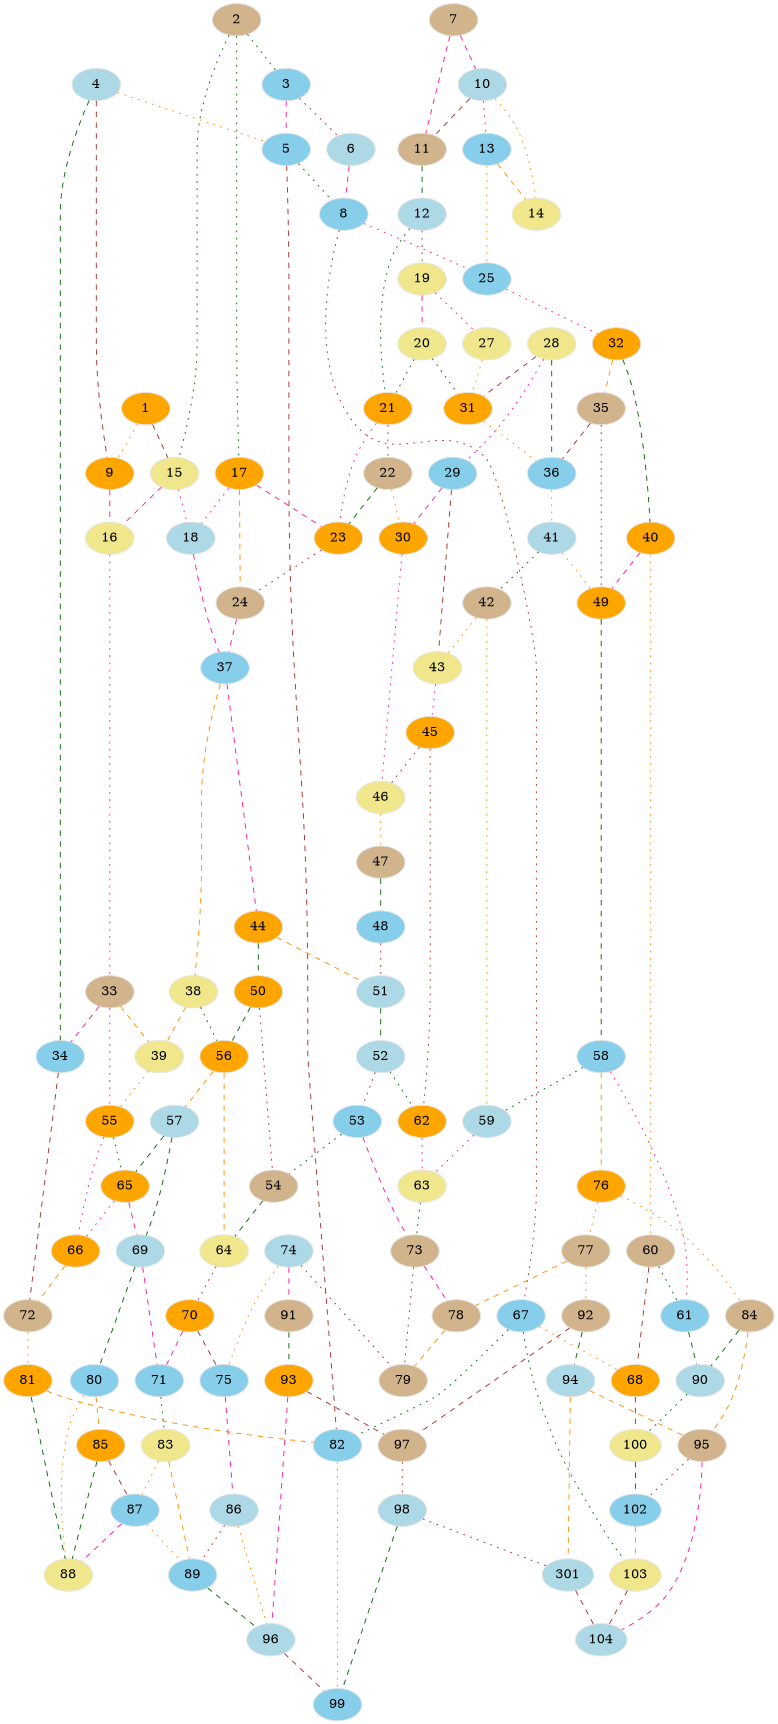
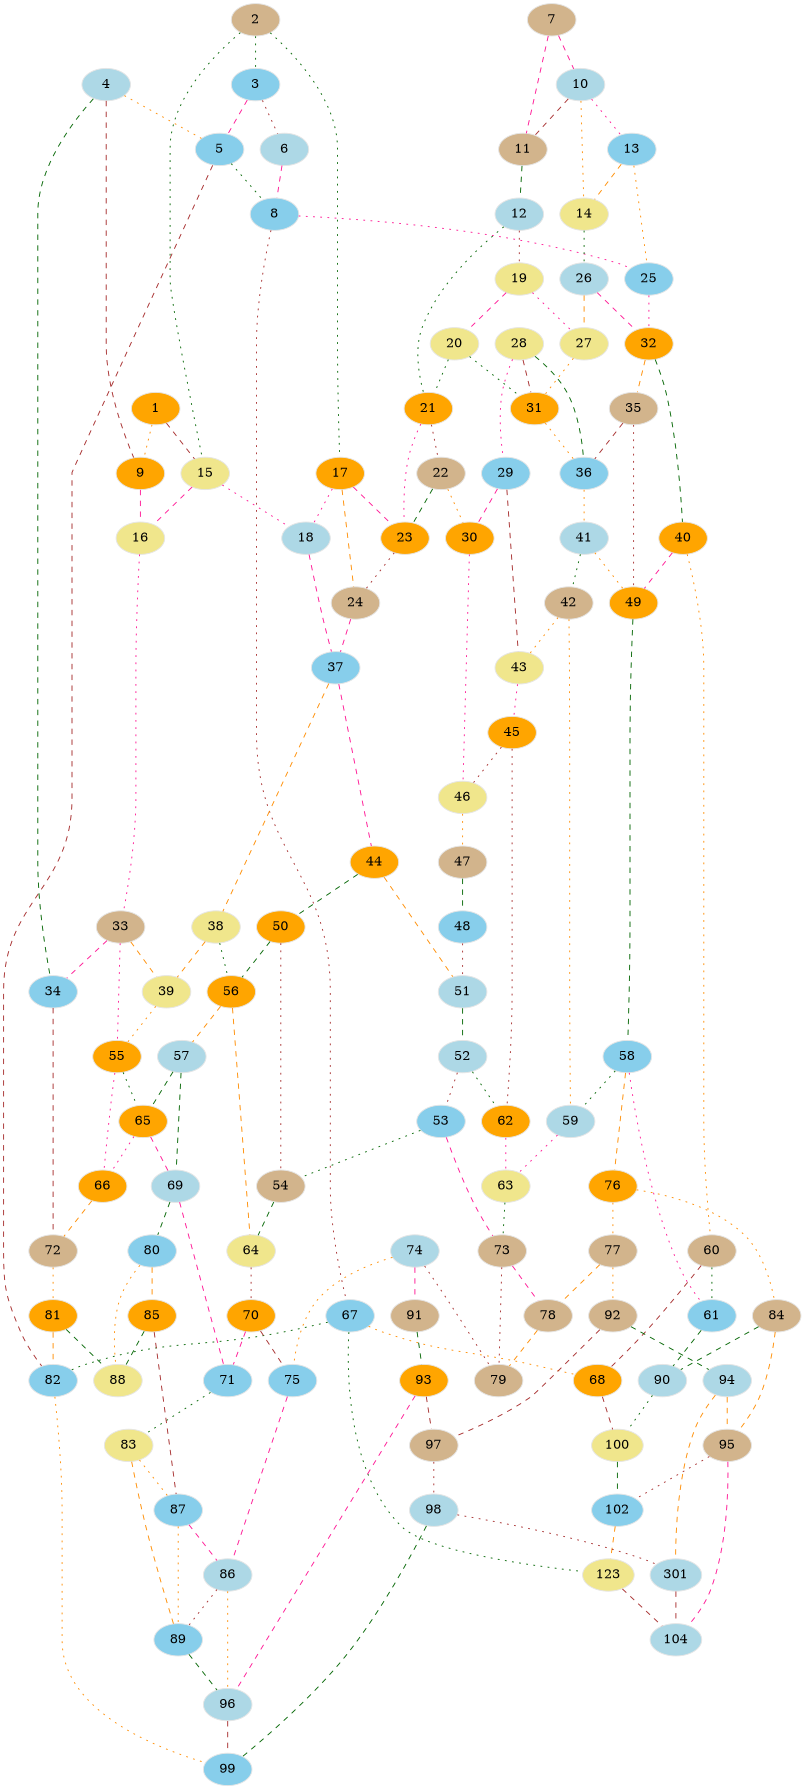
node "26": added
edge "87" -- "88": now "87" -- "86"
node "103": label "103" -> "123"
